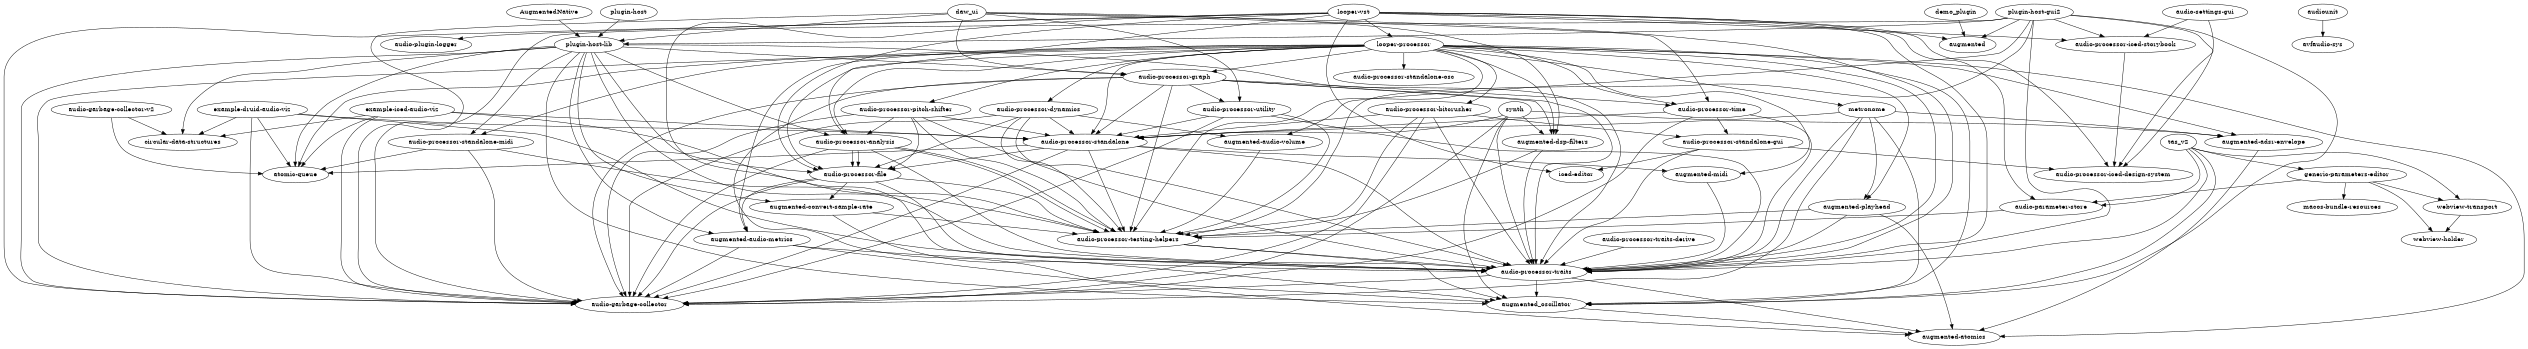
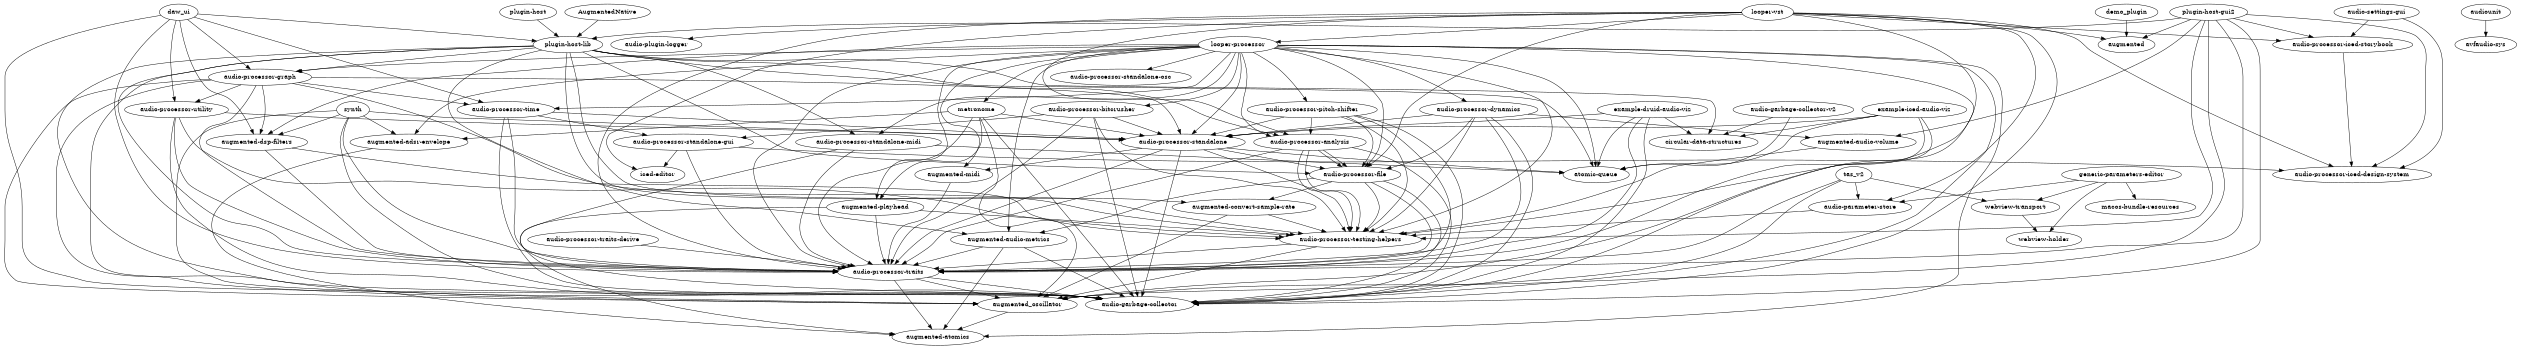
edge "tas_v2" -> "generic-parameters-editor": removed
